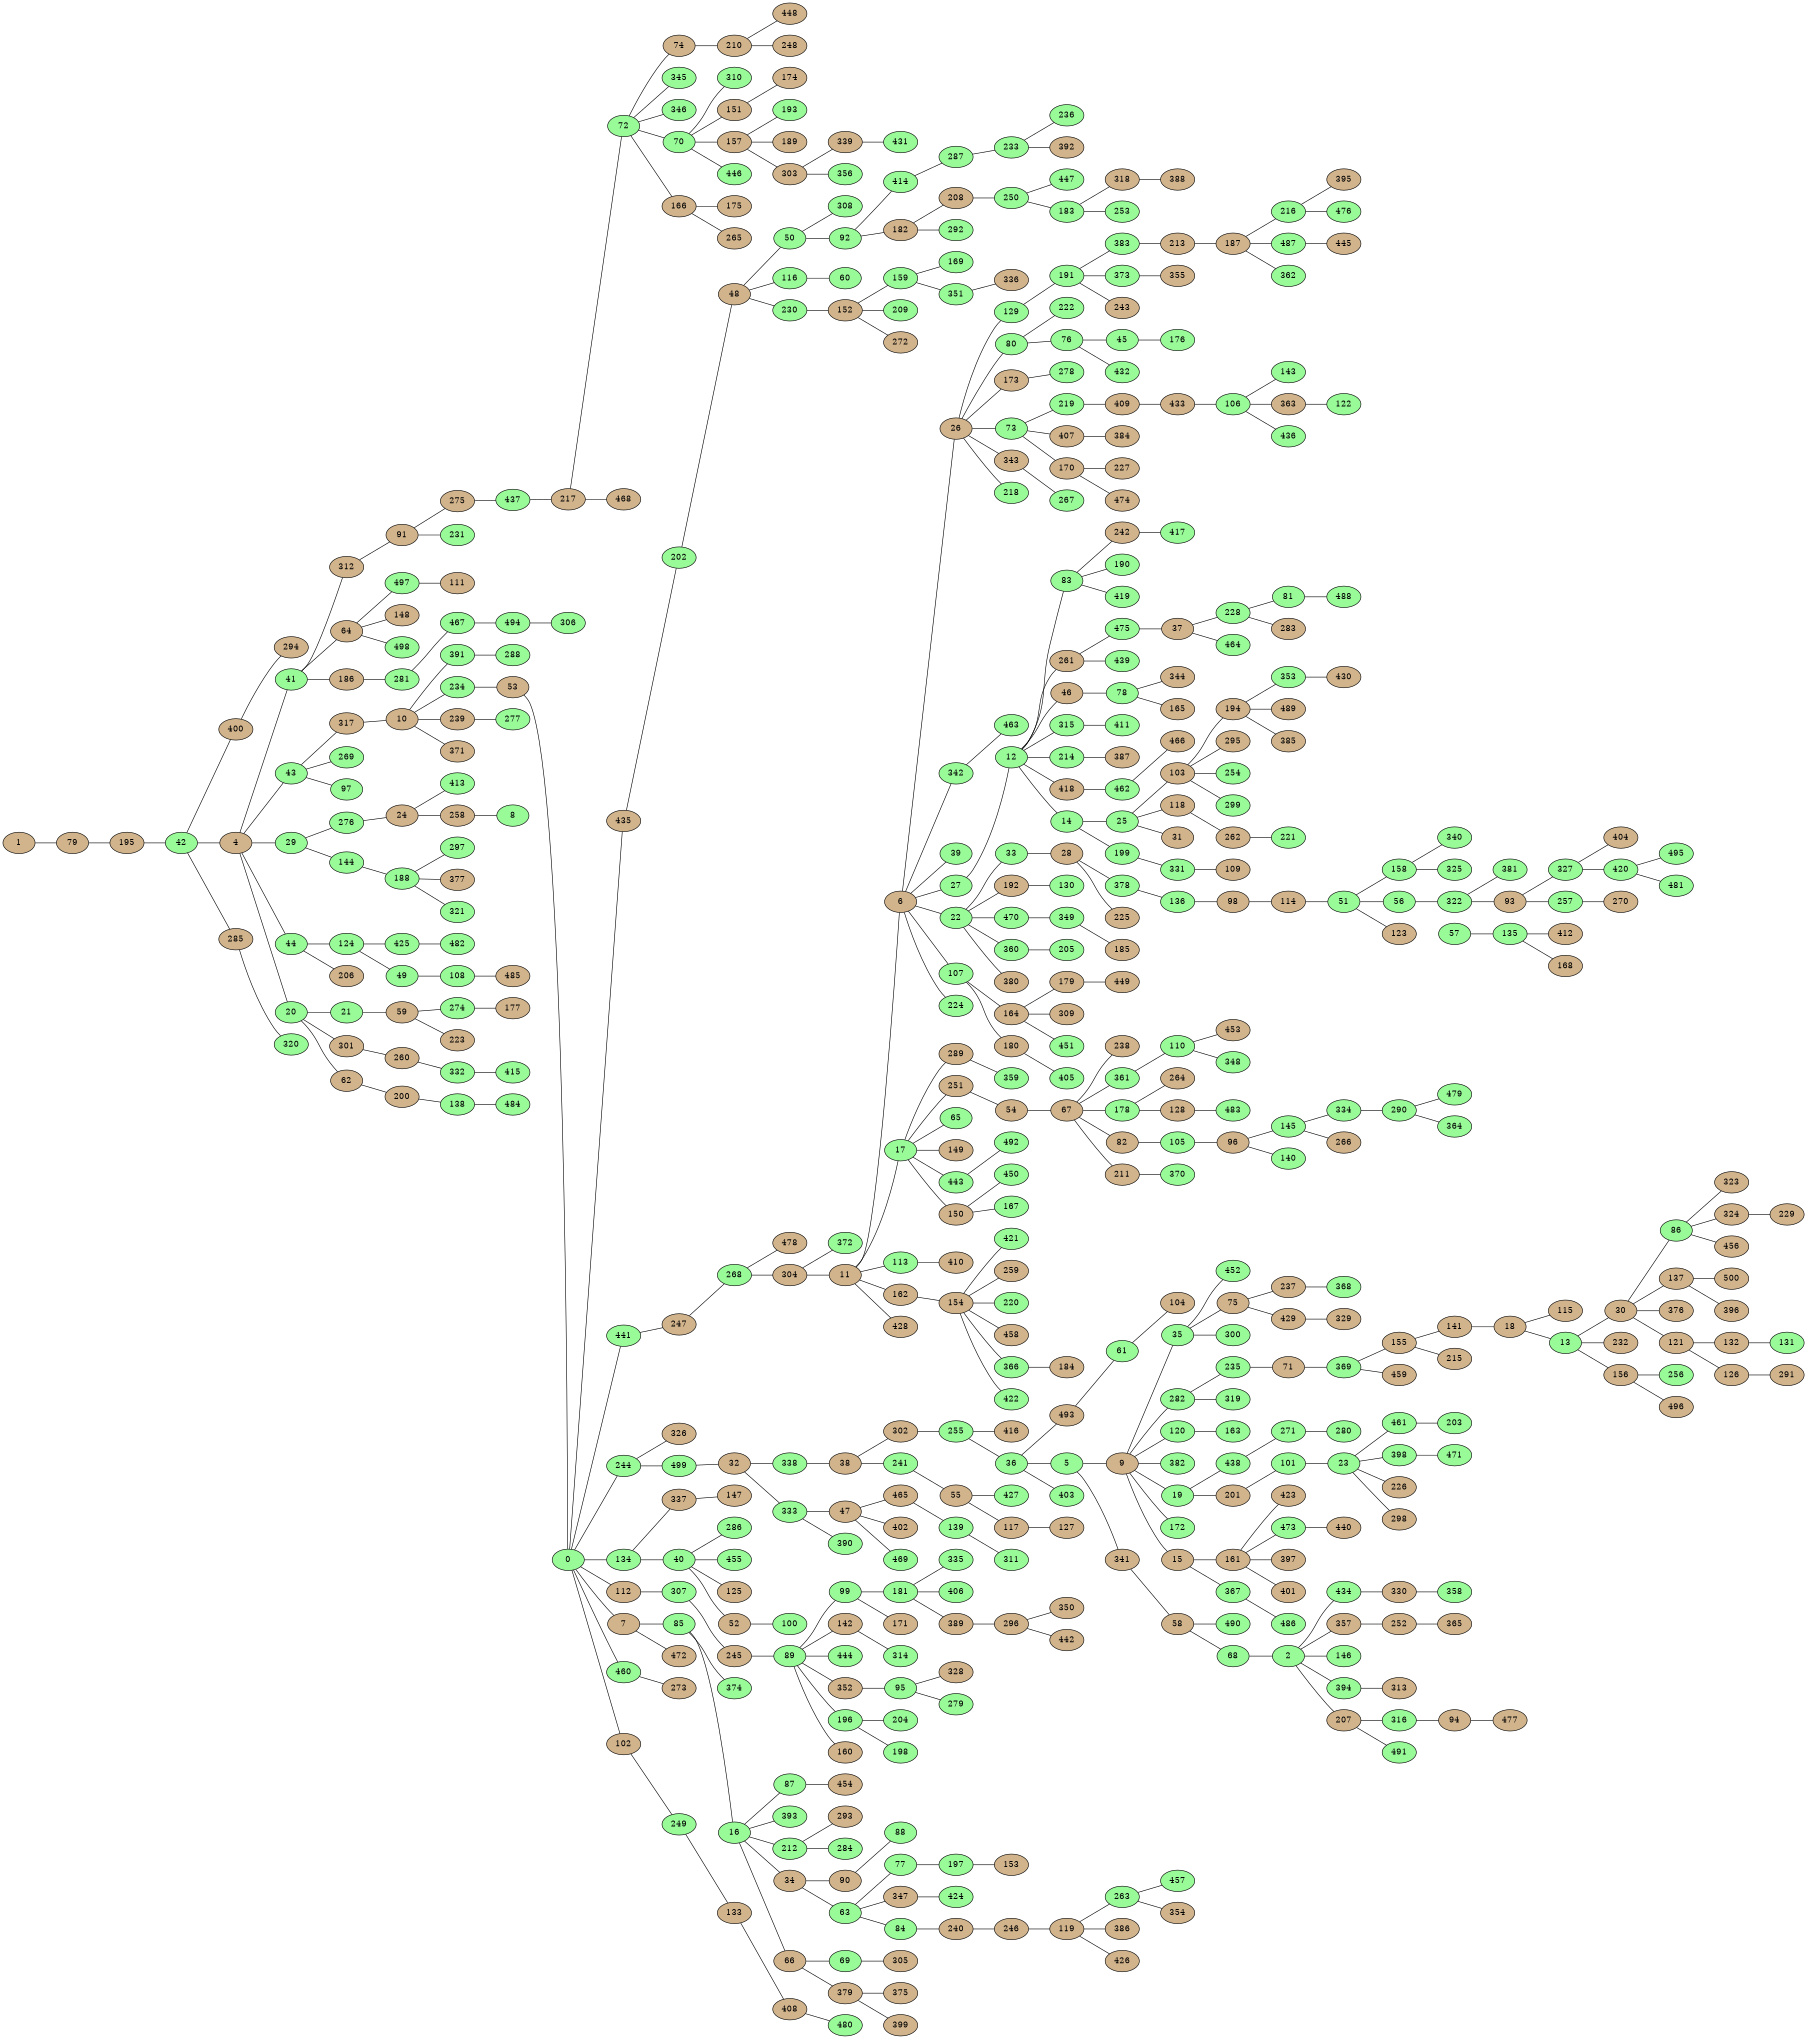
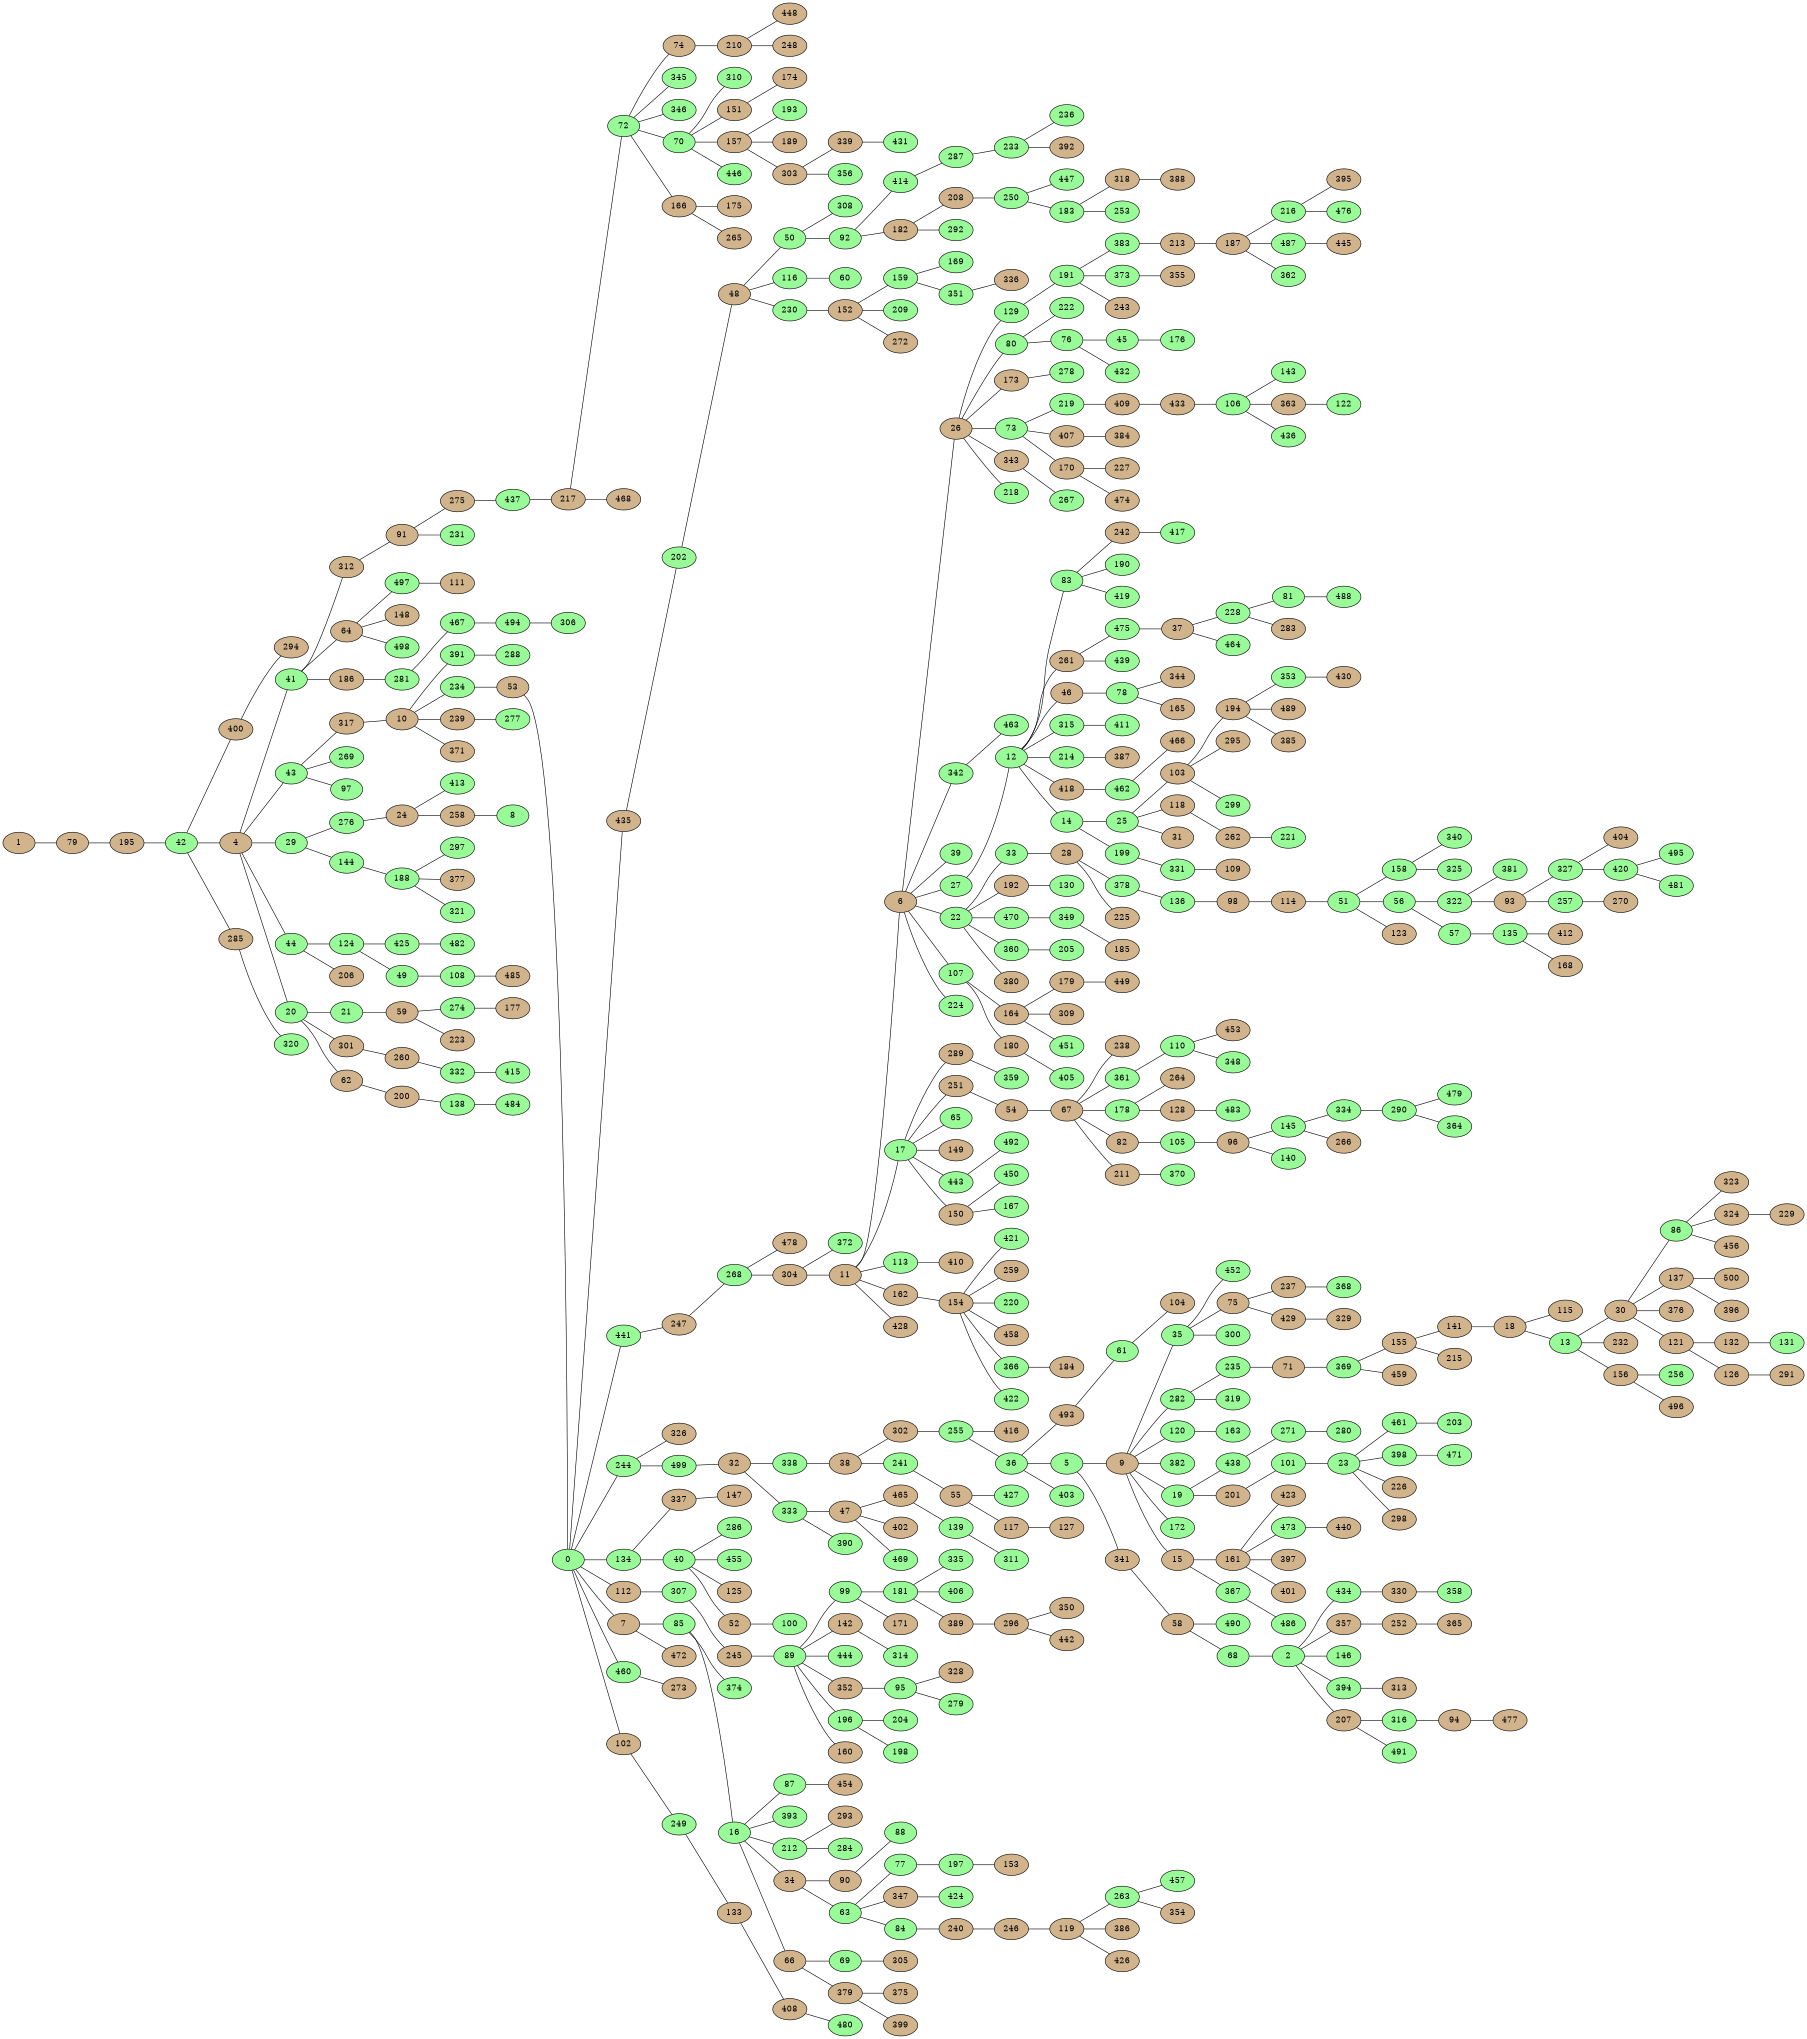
node "254": removed
edge "56" -- "57": added
